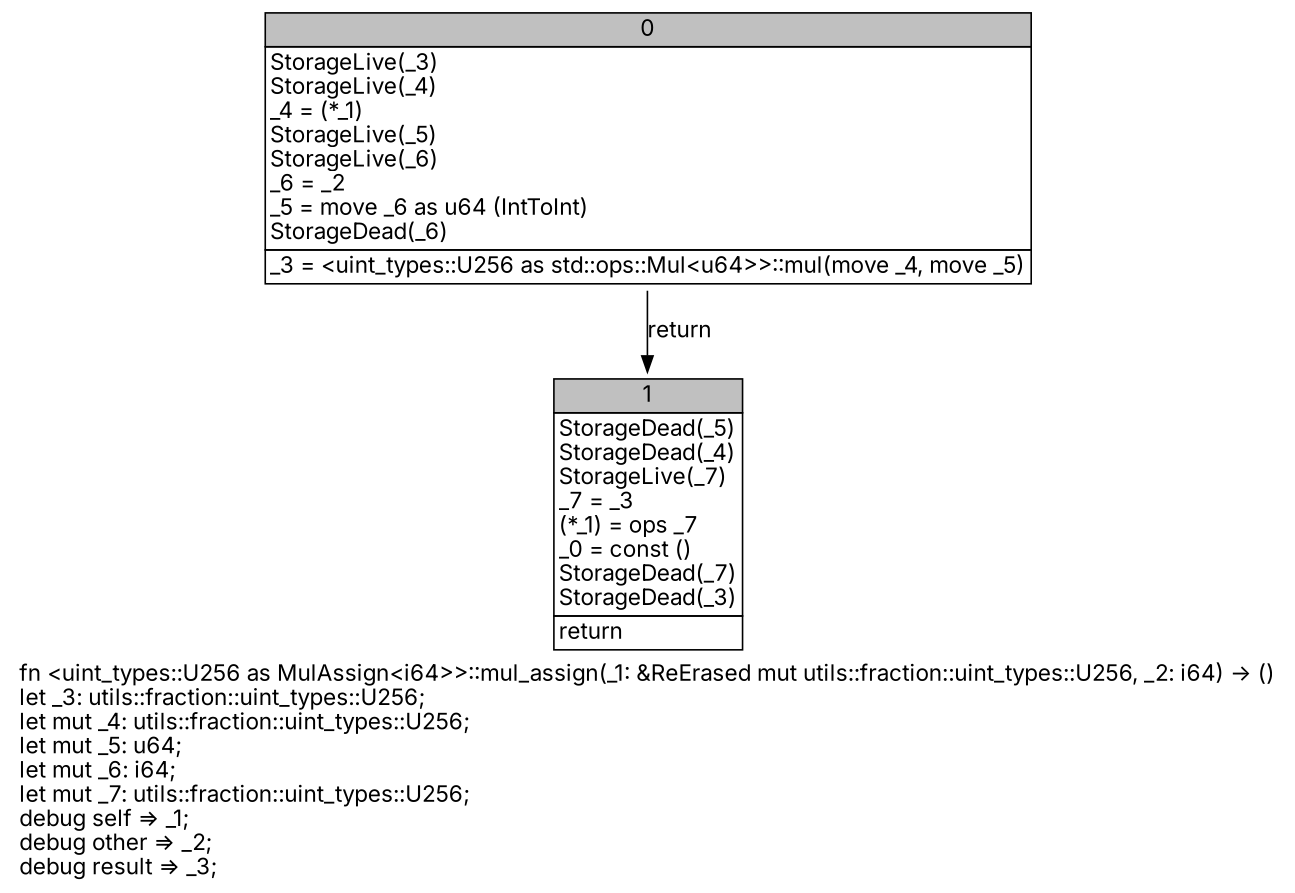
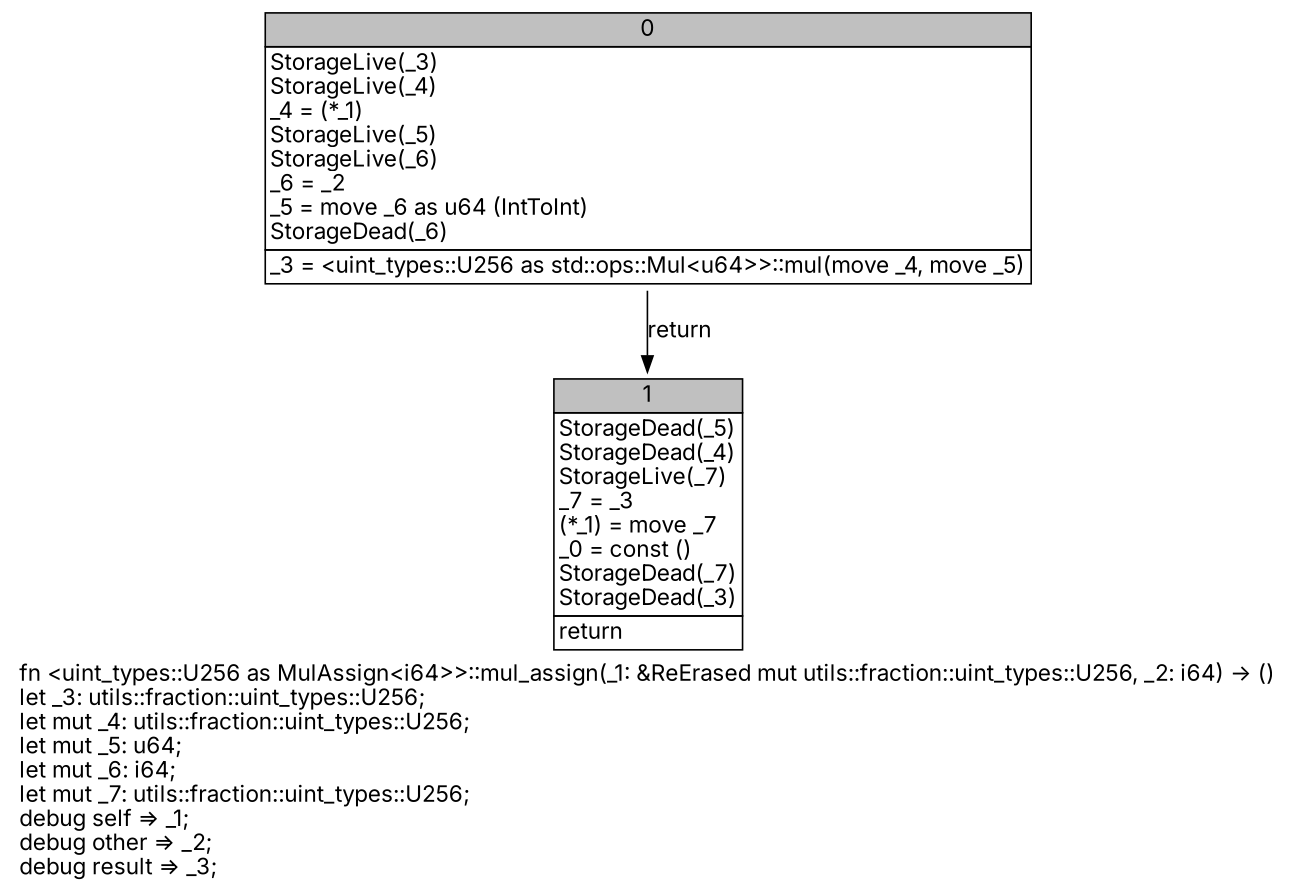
node "1": text "(*_1) = ops _7" -> "(*_1) = move _7"
